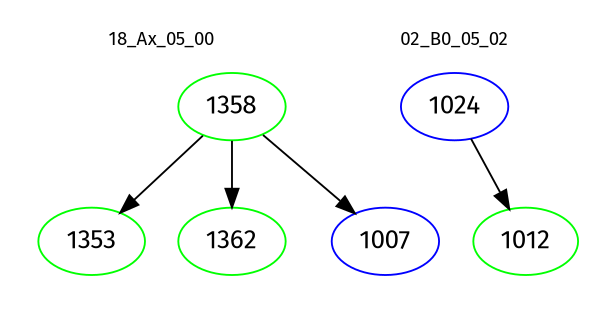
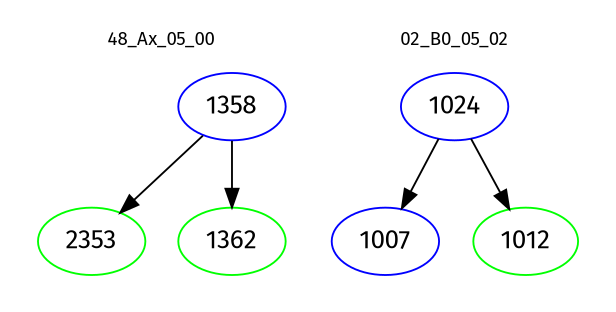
cluster "18_Ax_05_00": label "18_Ax_05_00" -> "48_Ax_05_00"
node "1358": color green -> blue
edge "1358" -> "1007": now "1024" -> "1007"
node "1353": label "1353" -> "2353"
